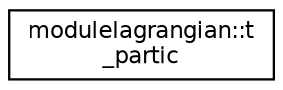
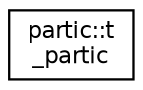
node "modulelagrangian::t _partic": label "modulelagrangian::t _partic" -> "partic::t _partic"
